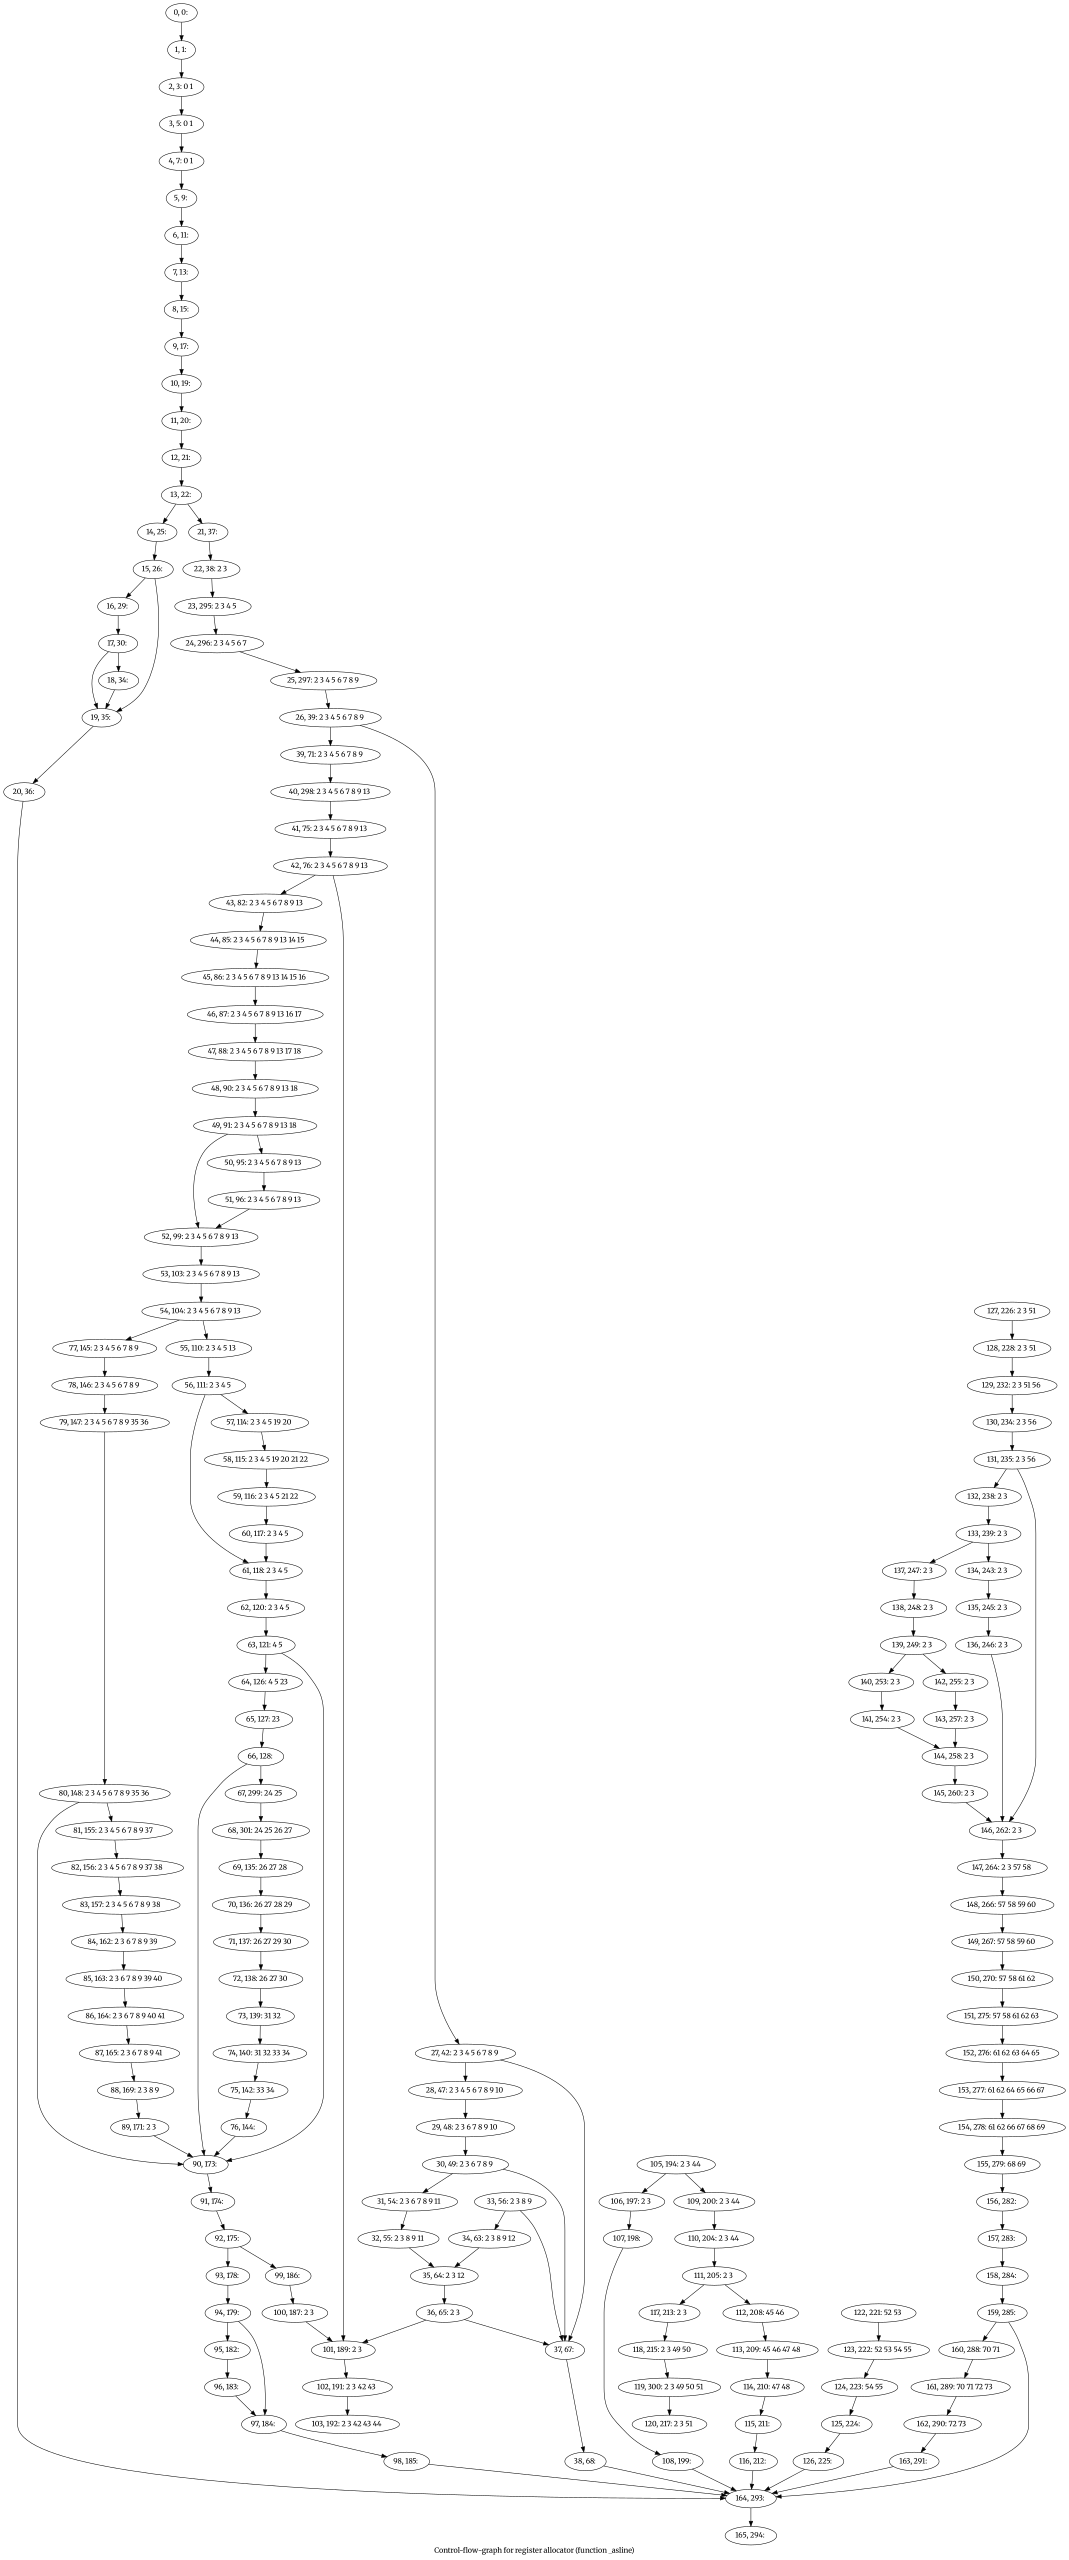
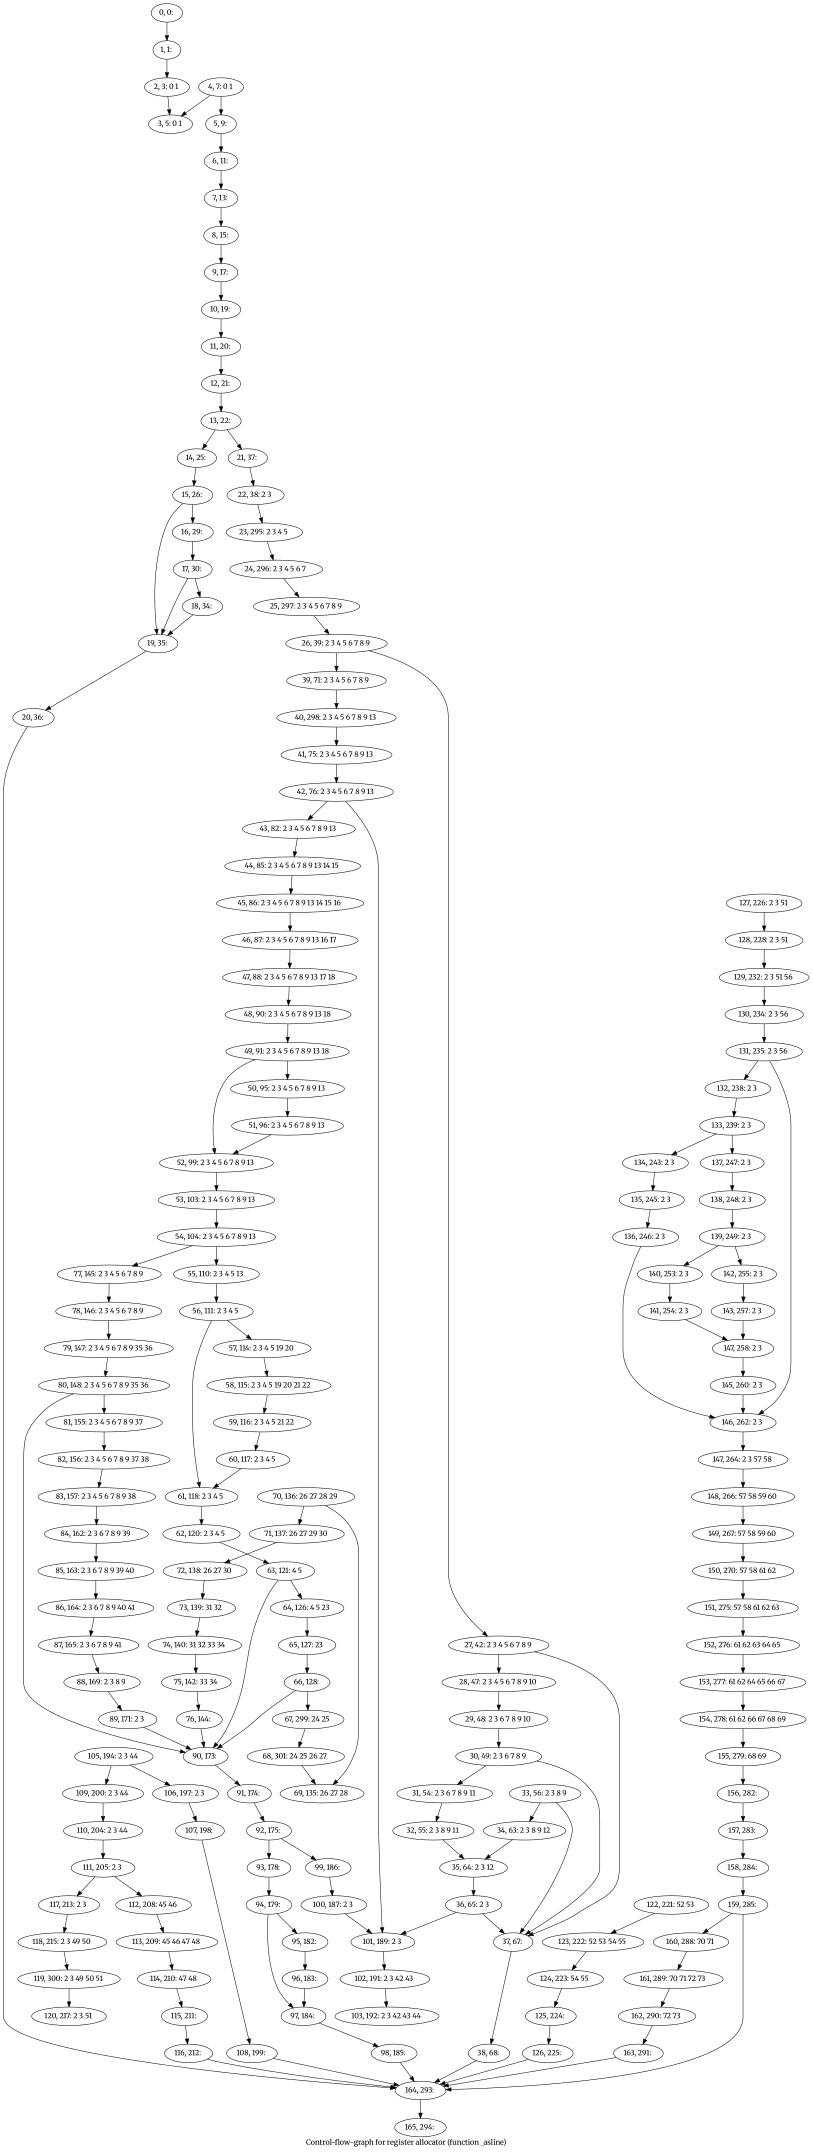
edge "3, 5: 0 1" -> "4, 7: 0 1": reversed
node "144, 258: 2 3": label "144, 258: 2 3" -> "147, 258: 2 3"
edge "69, 135: 26 27 28" -> "70, 136: 26 27 28 29": reversed
